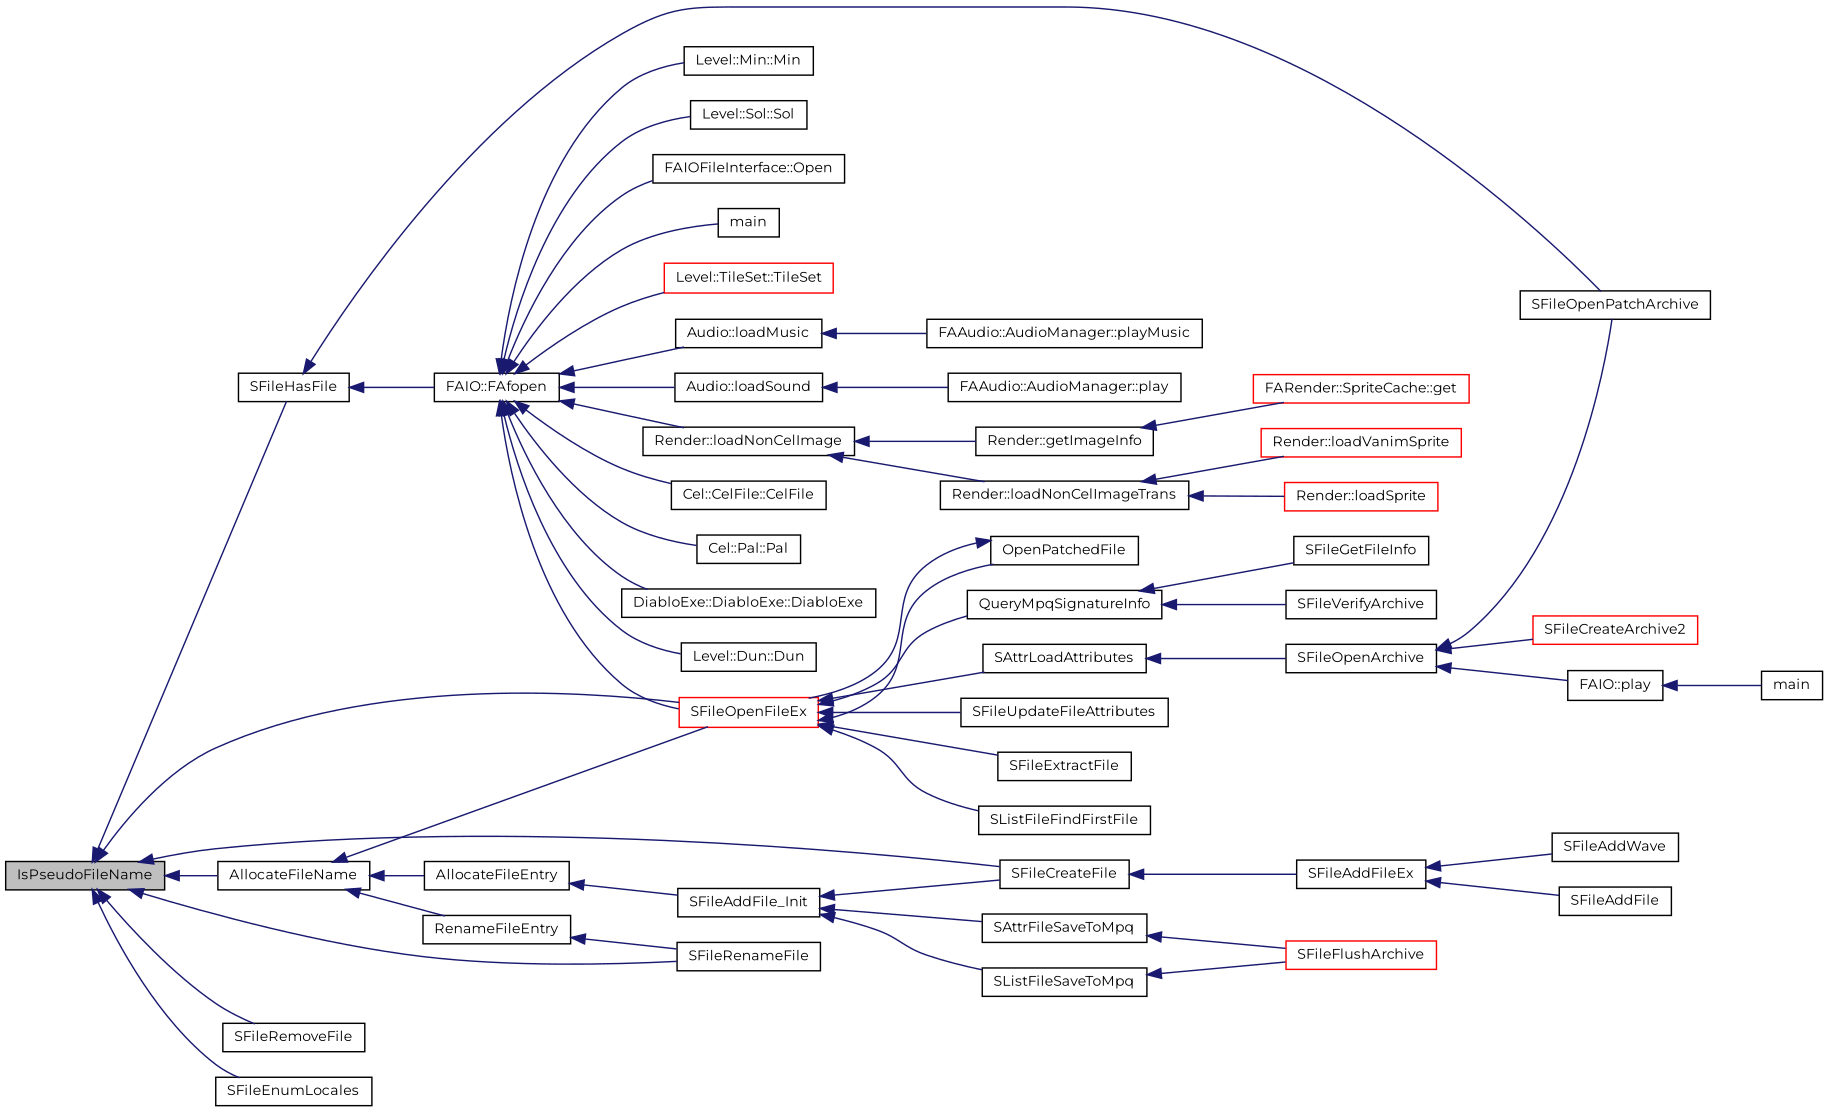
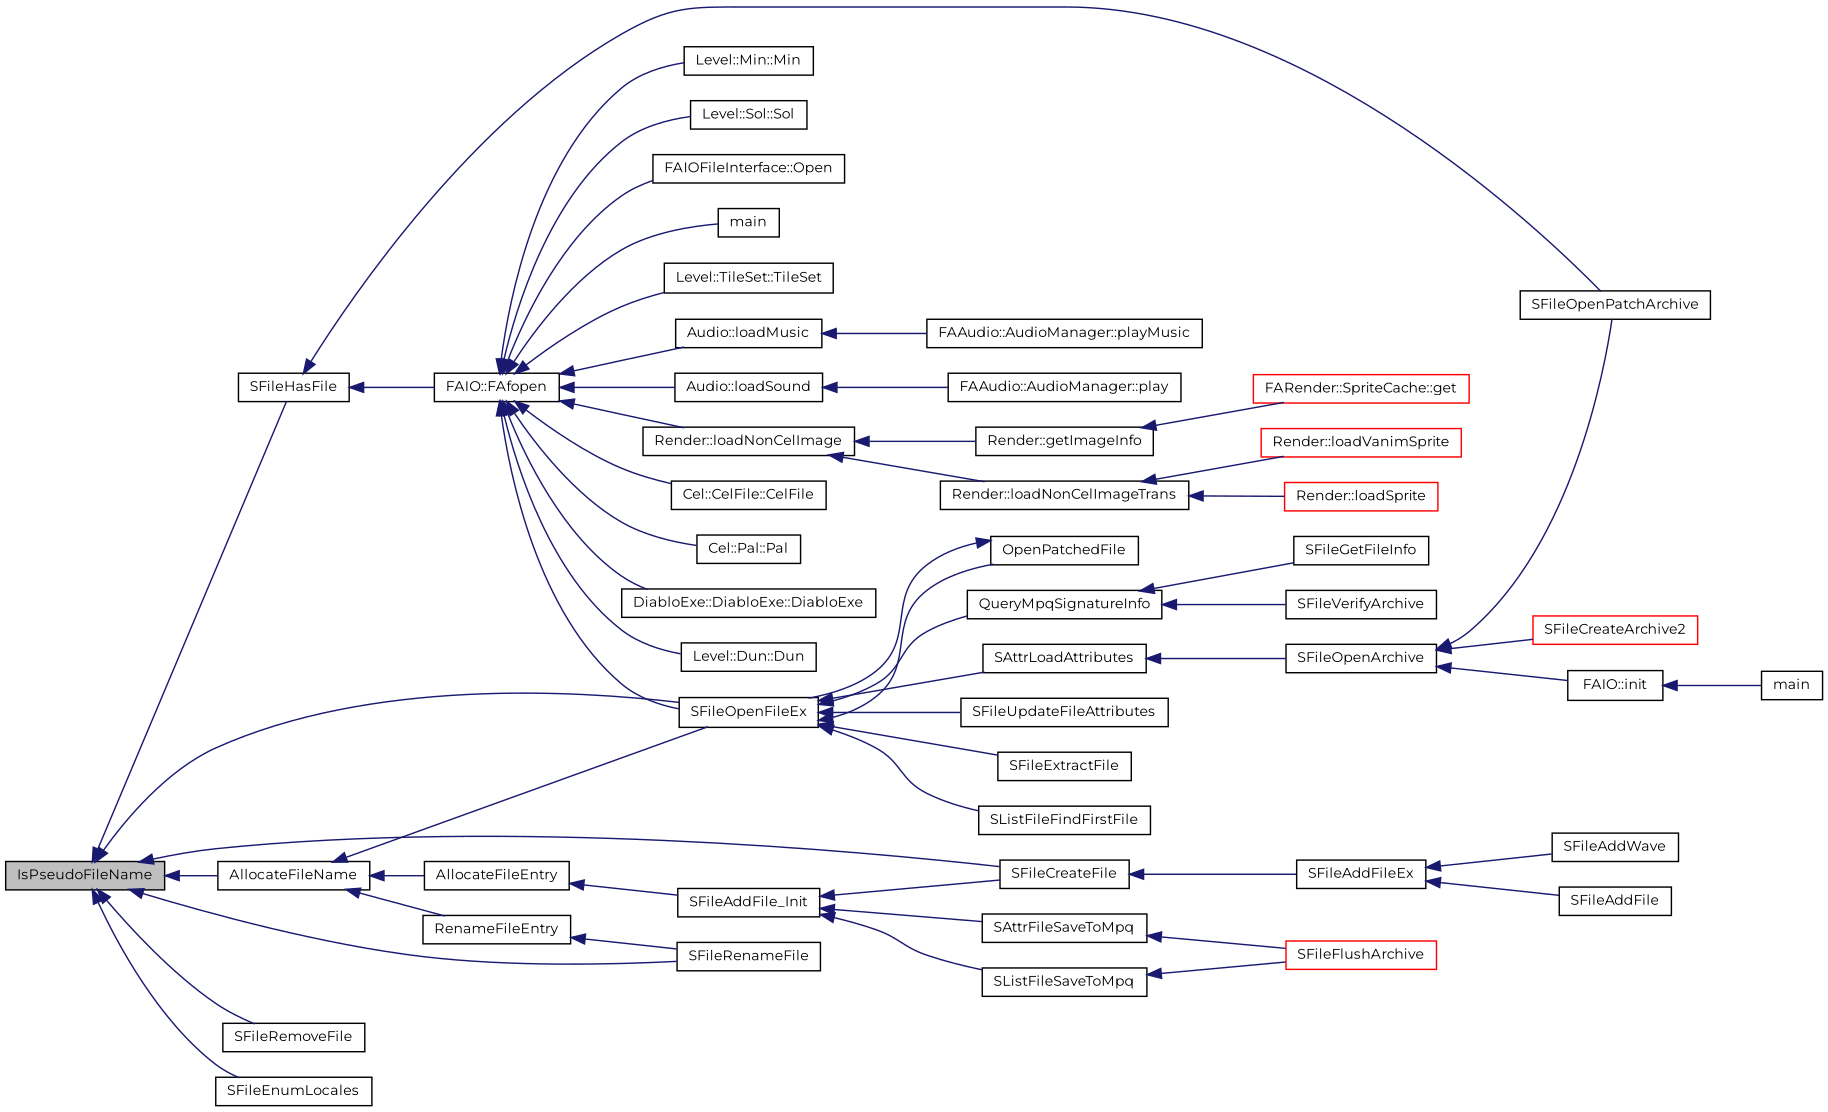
node "Level::TileSet::TileSet": color red -> black
node "FAIO::play": label "FAIO::play" -> "FAIO::init"
node "SFileOpenFileEx": color red -> black
